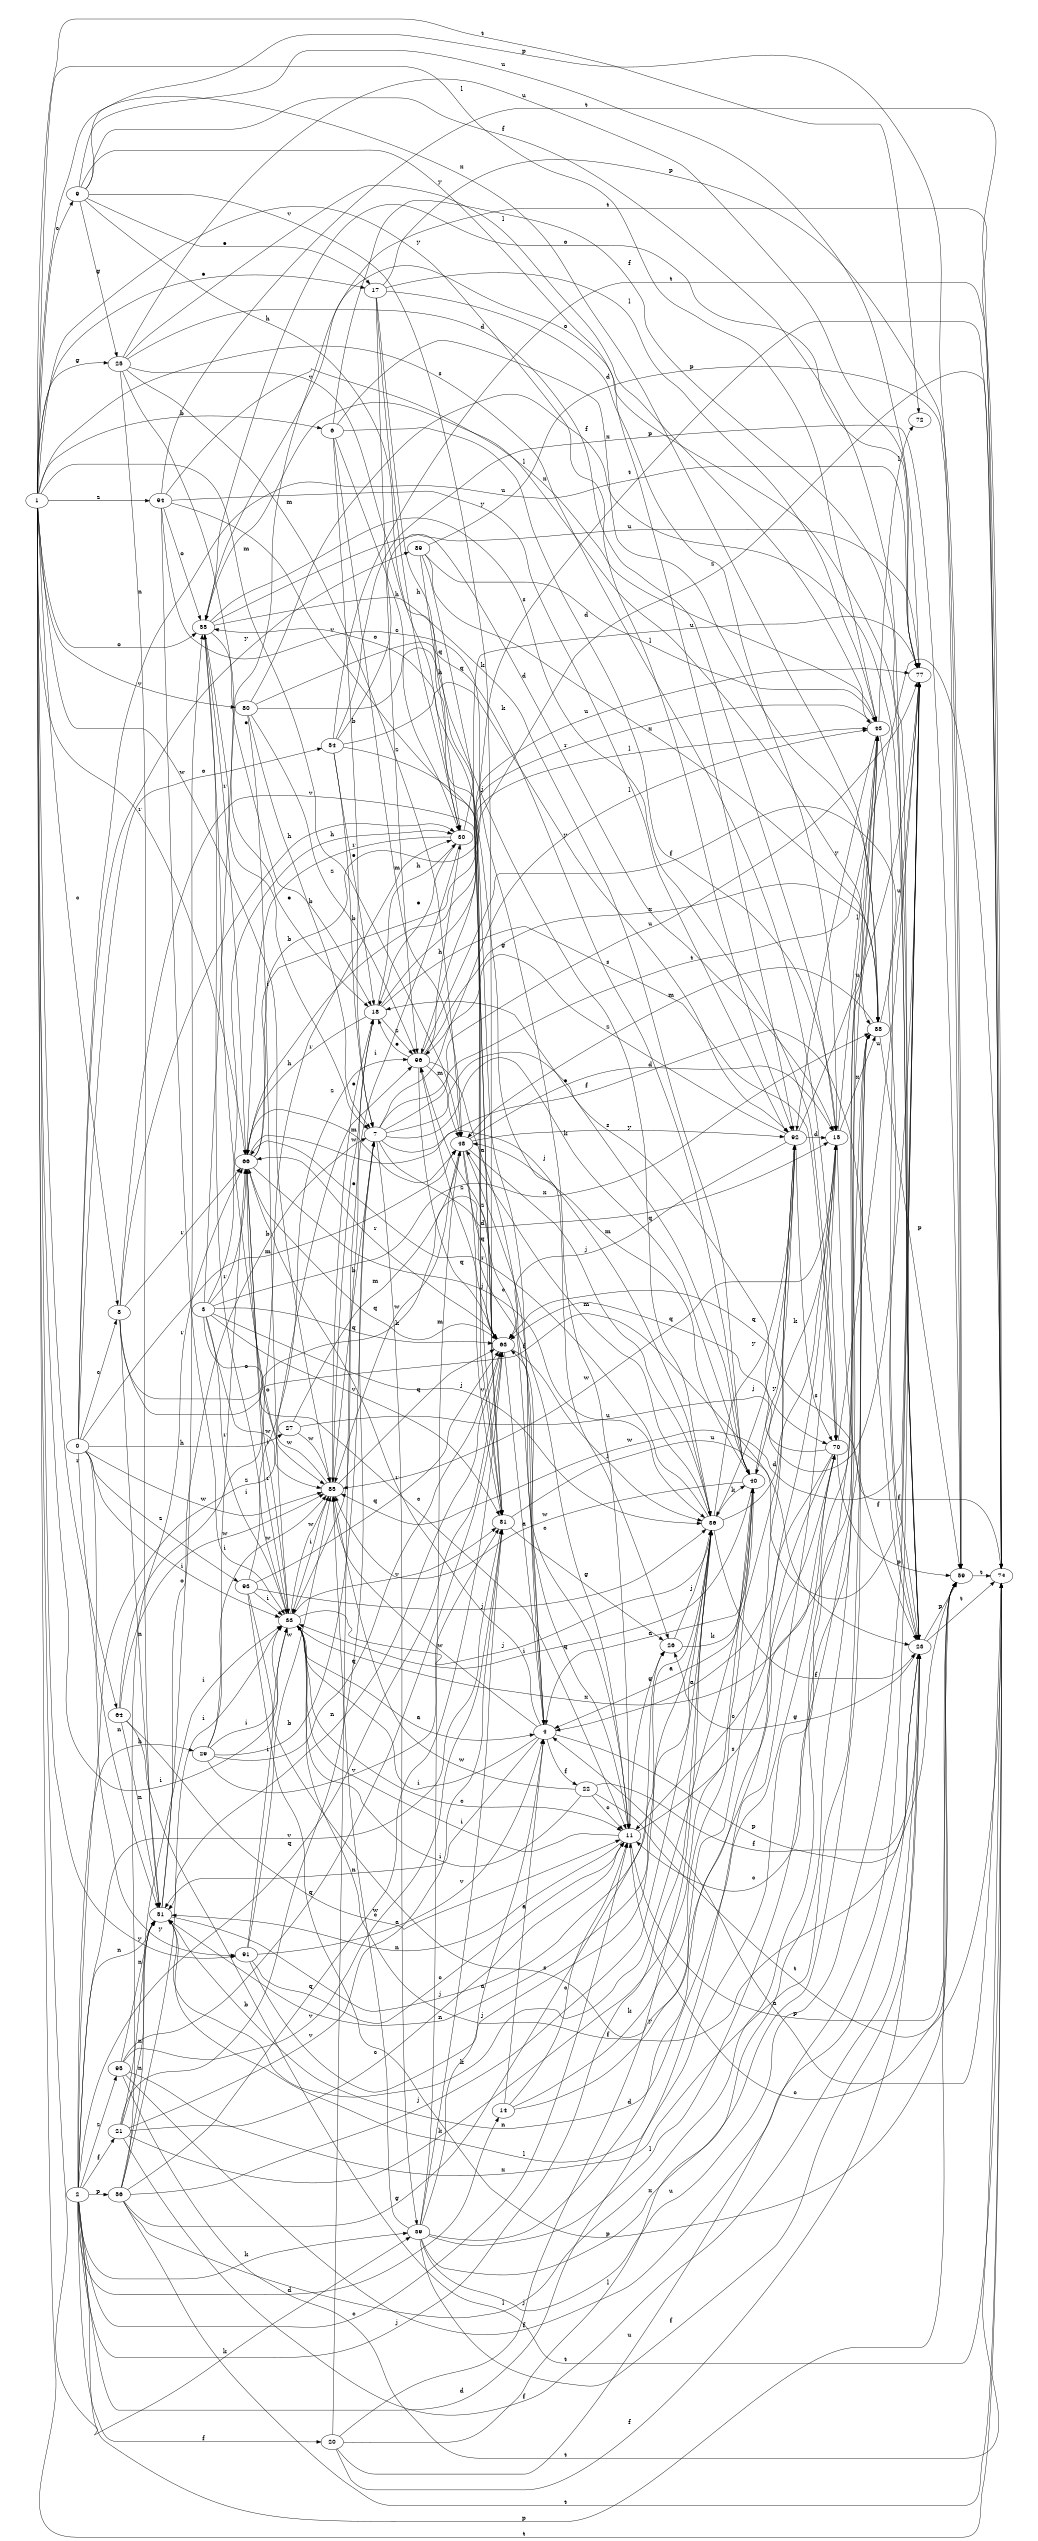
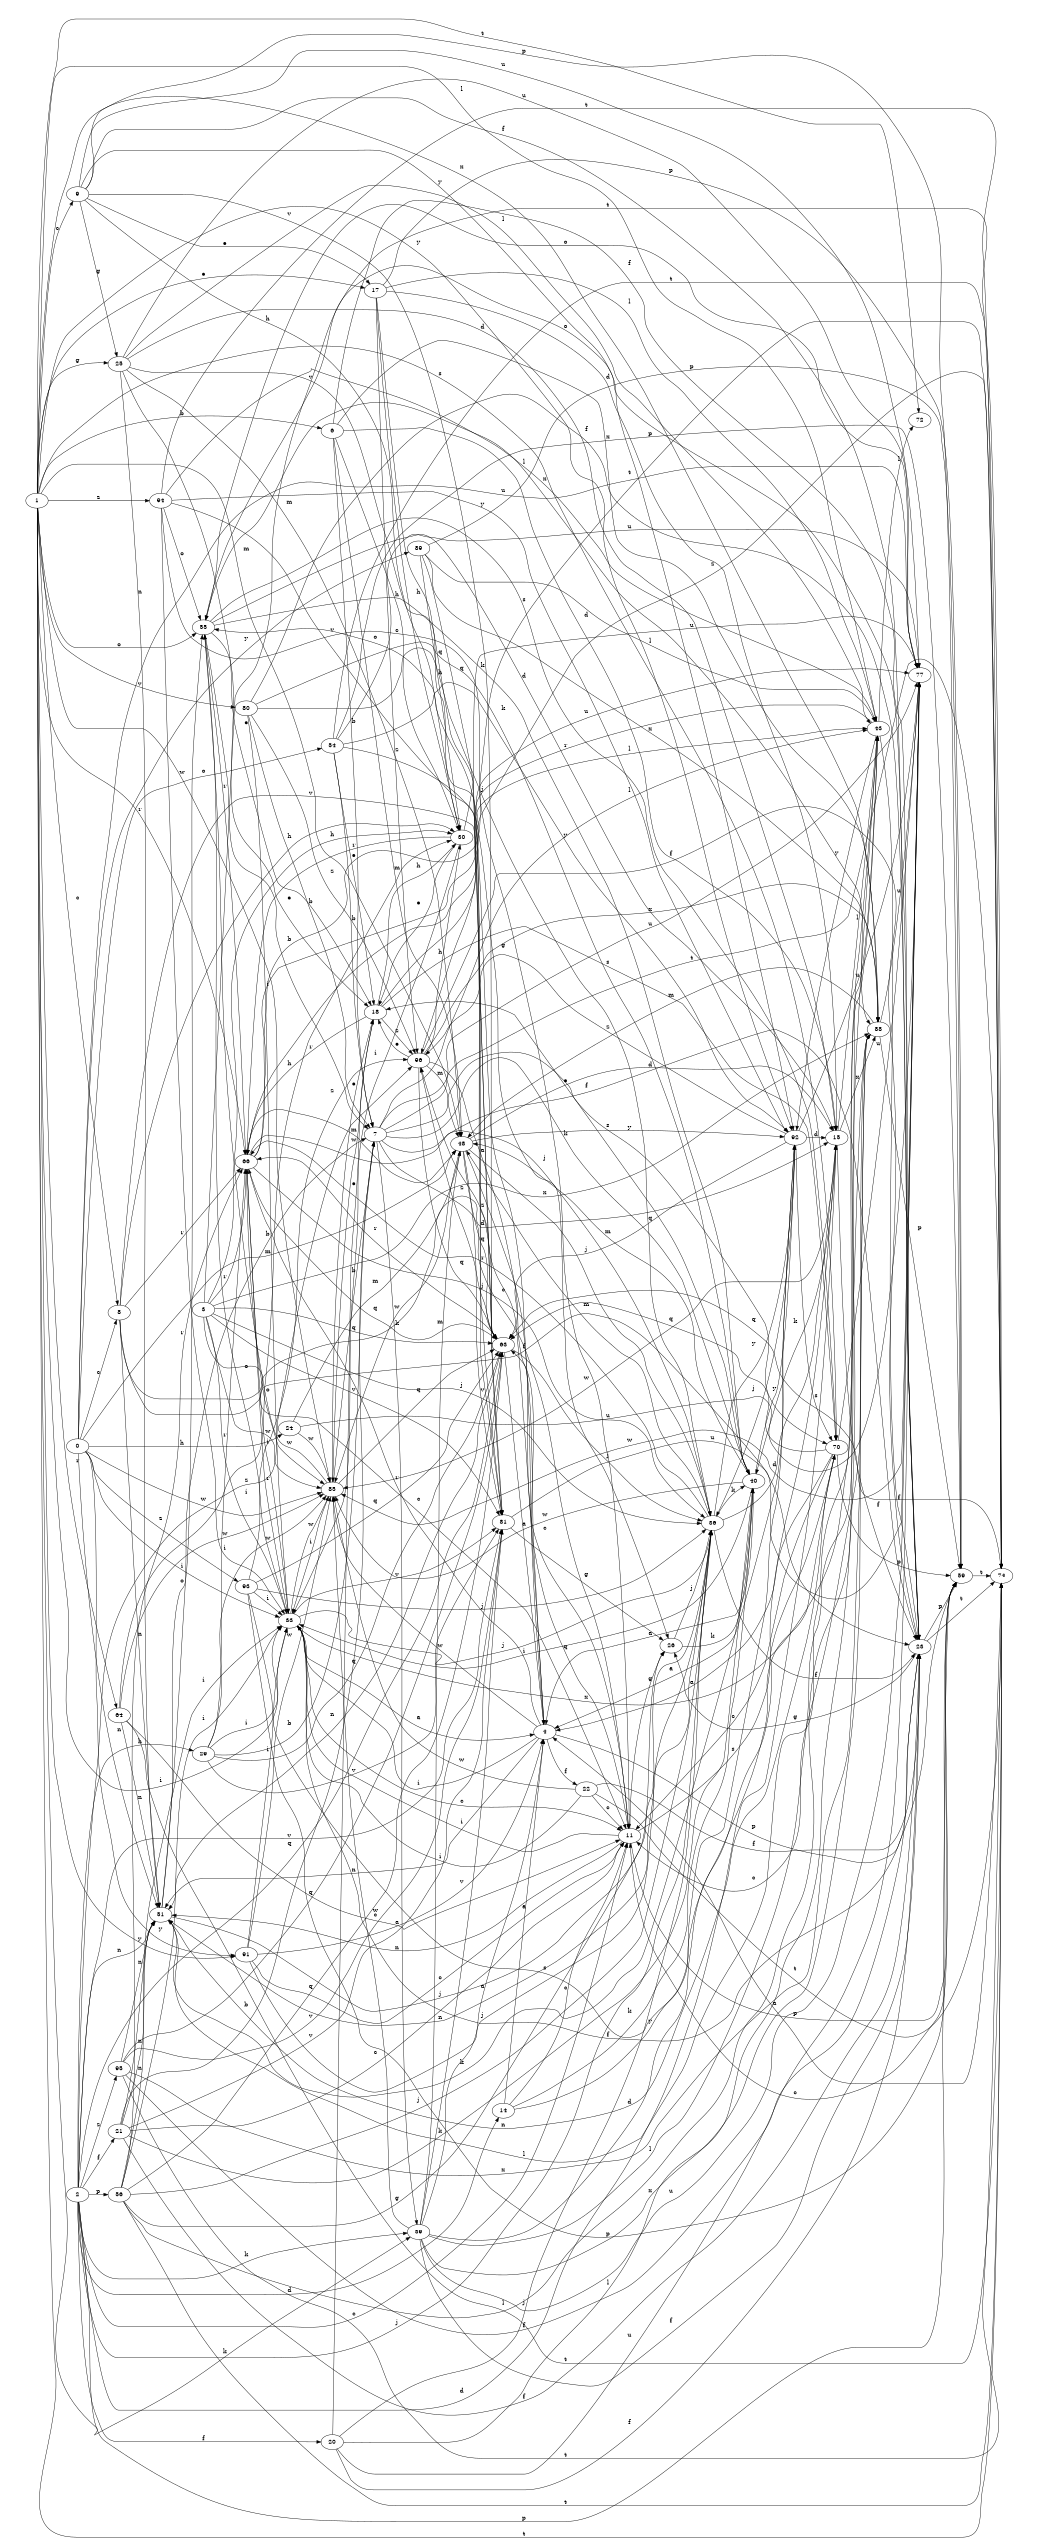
node "27": label "27" -> "24"
